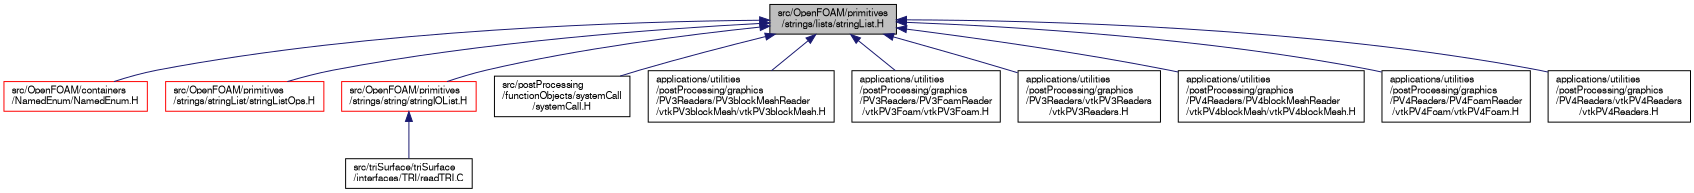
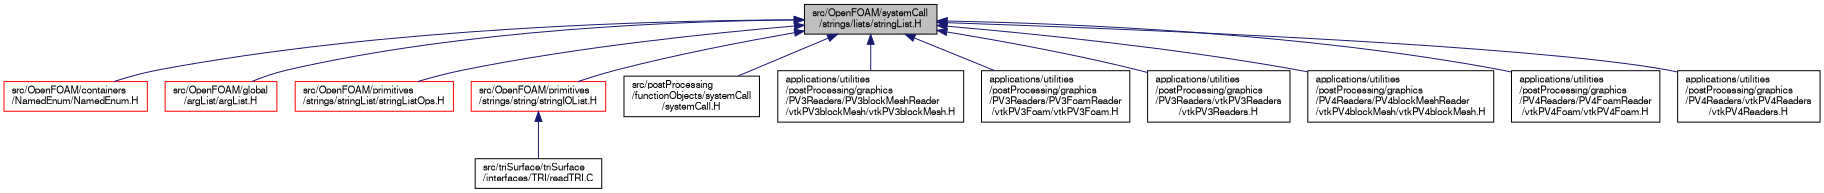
node "src/OpenFOAM/primitives /strings/lists/stringList.H": label "src/OpenFOAM/primitives /strings/lists/stringList.H" -> "src/OpenFOAM/systemCall /strings/lists/stringList.H"
node "src/OpenFOAM/global /argList/argList.H": added
